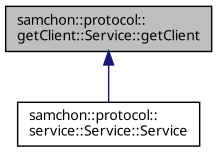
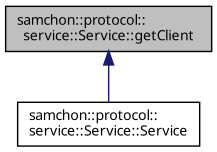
node "samchon::protocol:: getClient::Service::getClient": label "samchon::protocol:: getClient::Service::getClient" -> "samchon::protocol:: service::Service::getClient"
